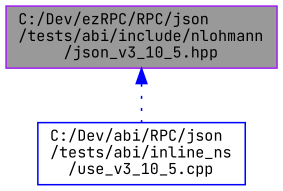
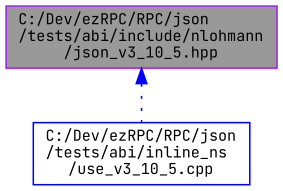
node "C:/Dev/abi/RPC/json /tests/abi/inline_ns /use_v3_10_5.cpp": label "C:/Dev/abi/RPC/json /tests/abi/inline_ns /use_v3_10_5.cpp" -> "C:/Dev/ezRPC/RPC/json /tests/abi/inline_ns /use_v3_10_5.cpp"
